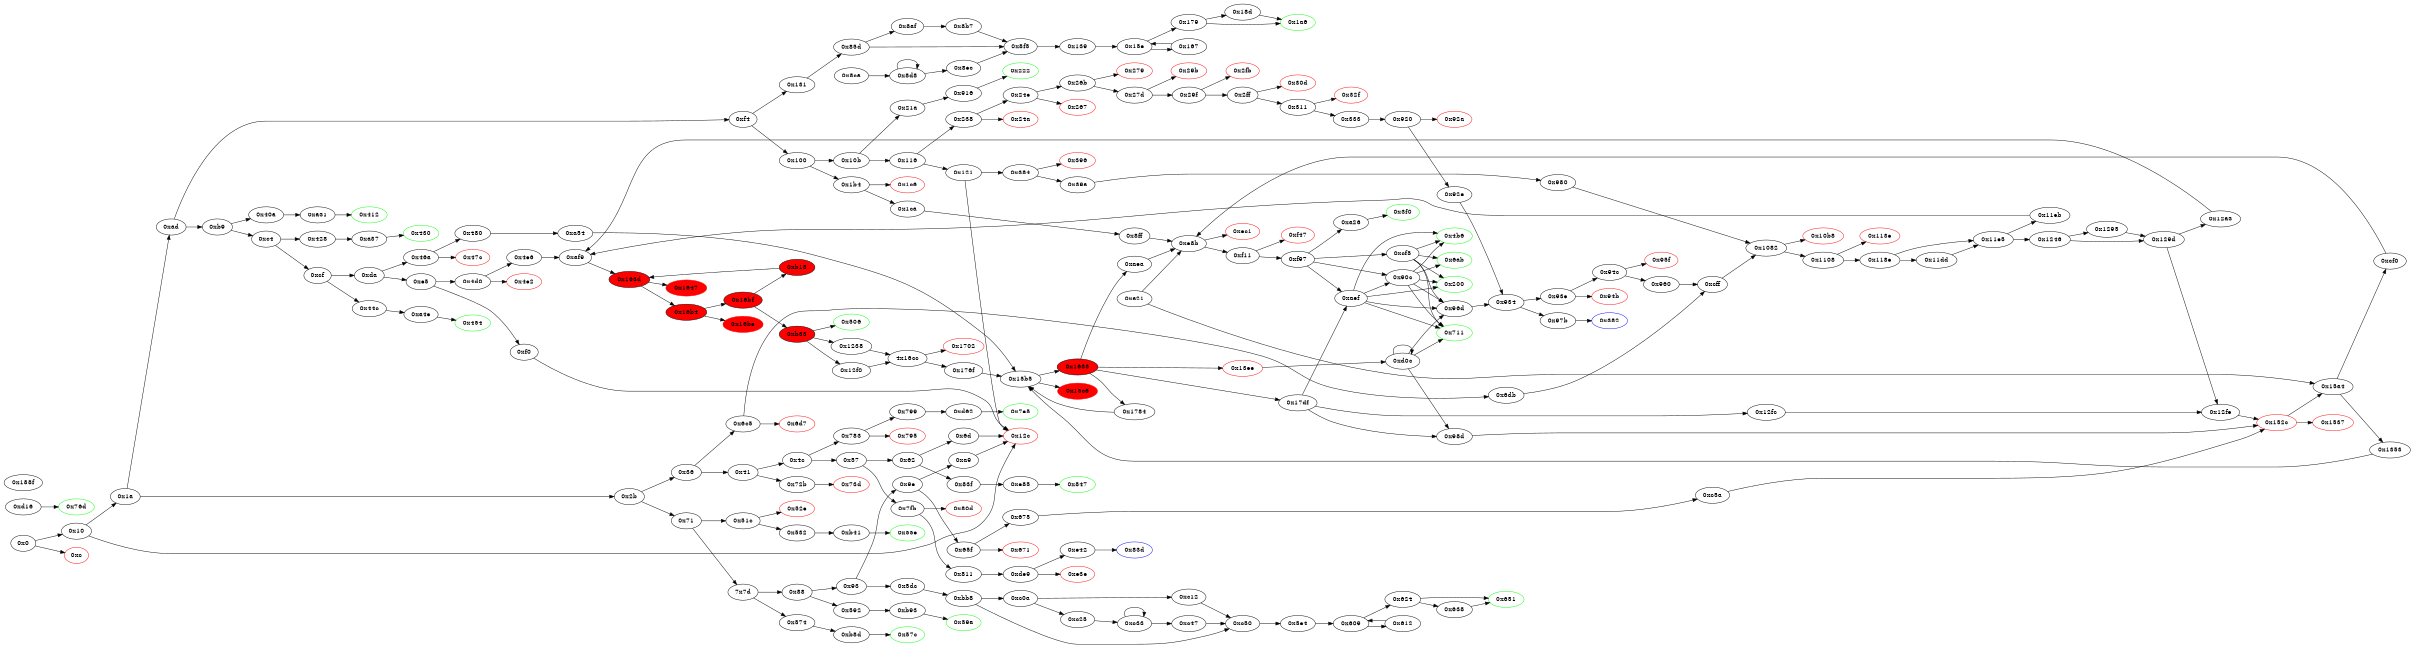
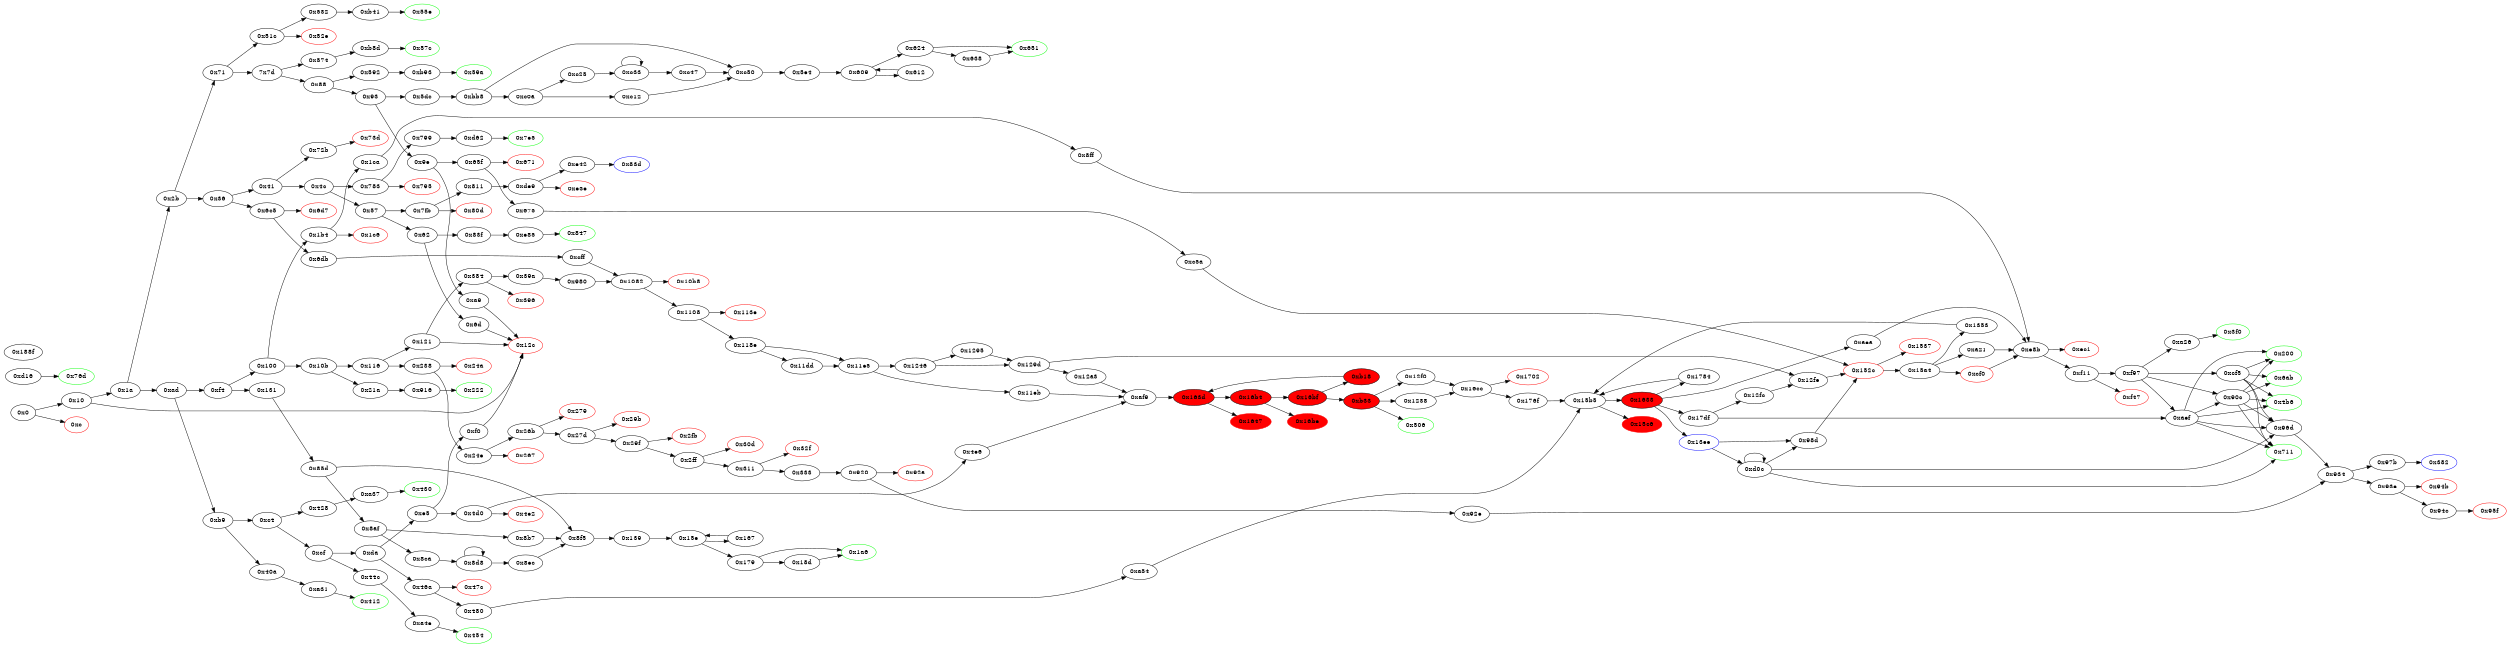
node "0xcf0": color black -> red
node "0x960": removed
node "4x16cc": label "4x16cc" -> "0x16cc"
node "0x13ee": color red -> blue
edge "0xa21" -> "0x15a4": reversed
edge "0x17df" -> "0x98d": now "0x13ee" -> "0x98d"
edge "0x8af" -> "0x8ca": added
